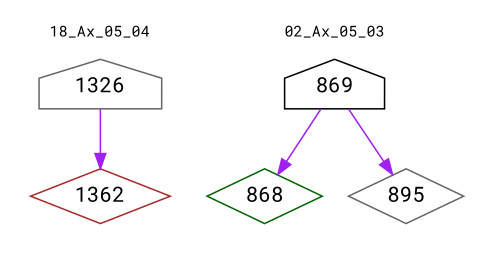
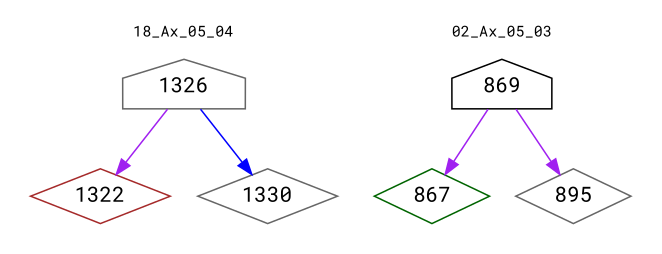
node "1362": label "1362" -> "1322"
node "868": label "868" -> "867"
node "1330": added
